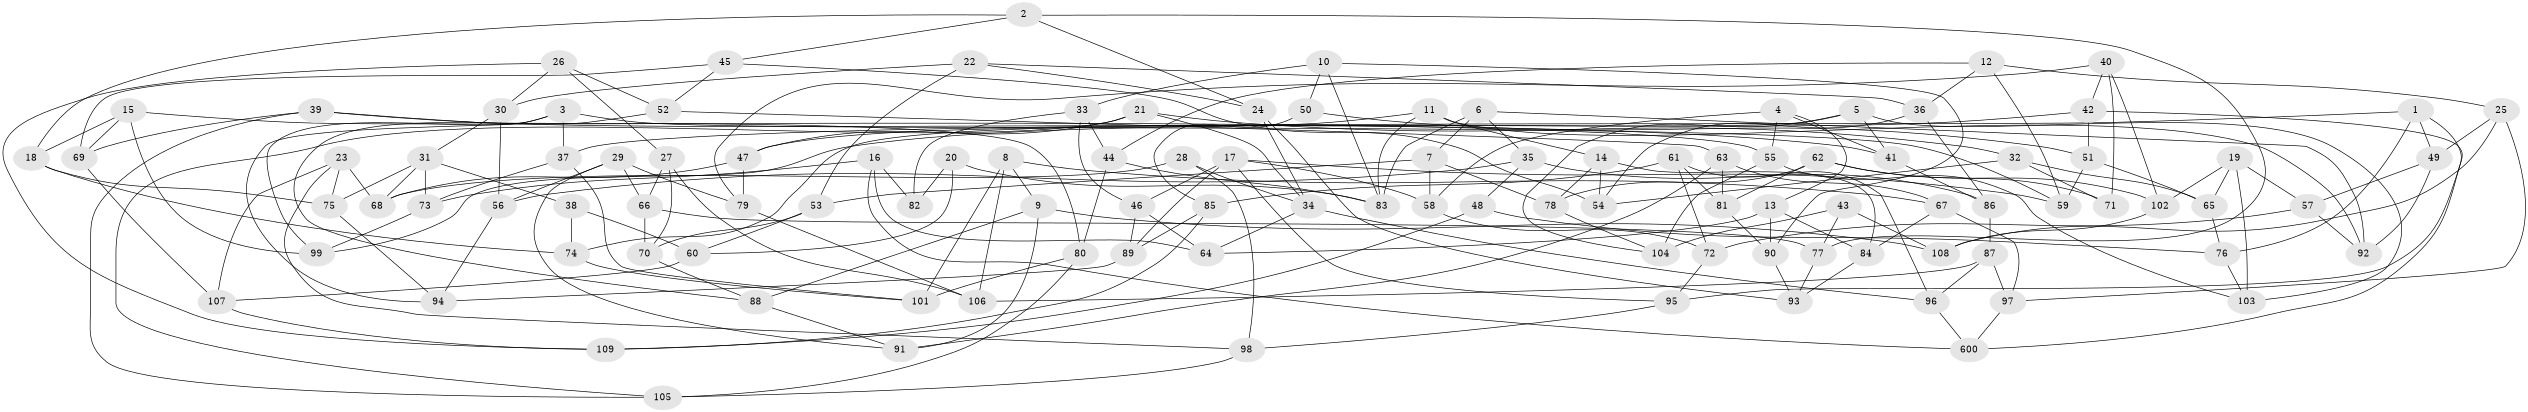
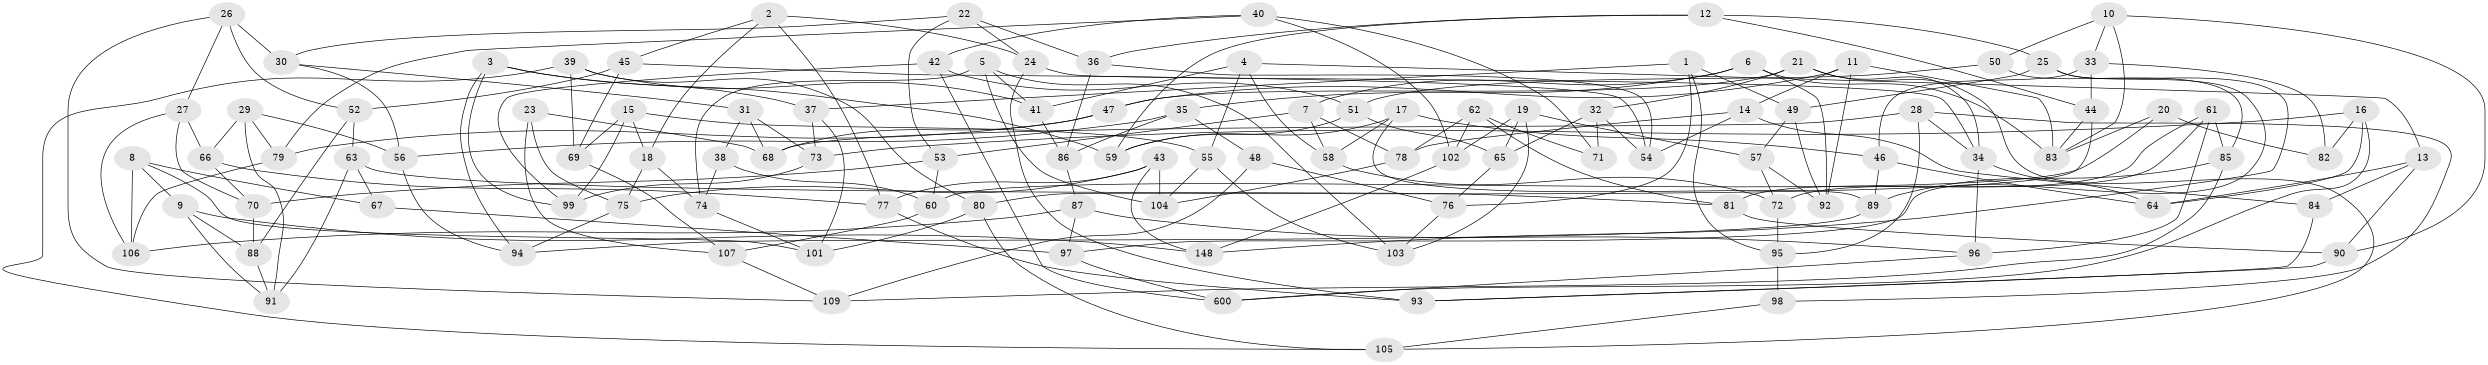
edge "31" -- "75": now "43" -- "75"
edge "67" -- "84": removed
node "108": label "108" -> "148"
edge "17" -- "95": now "28" -- "95"
edge "23" -- "98": removed
